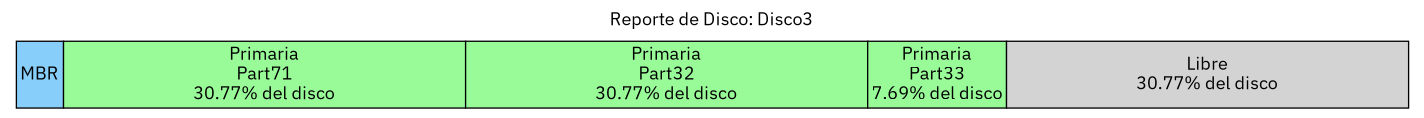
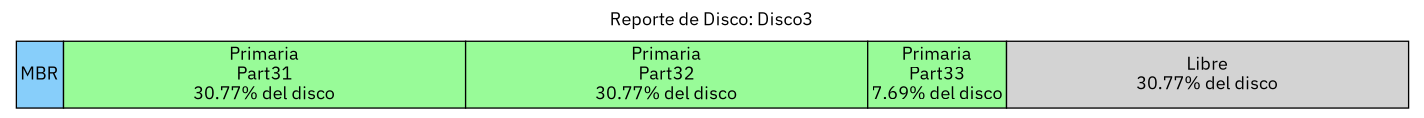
node "MBR": text "Part71" -> "Part31"
